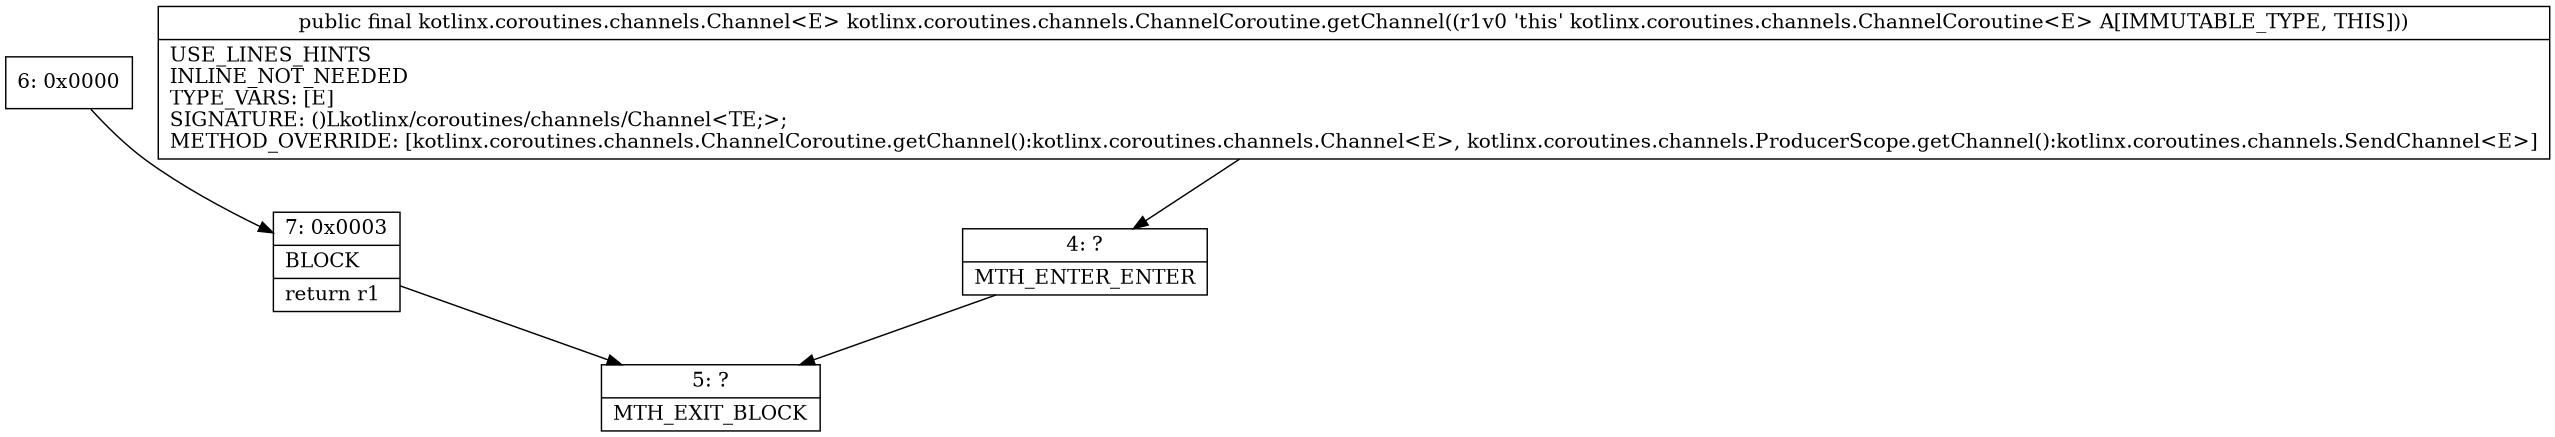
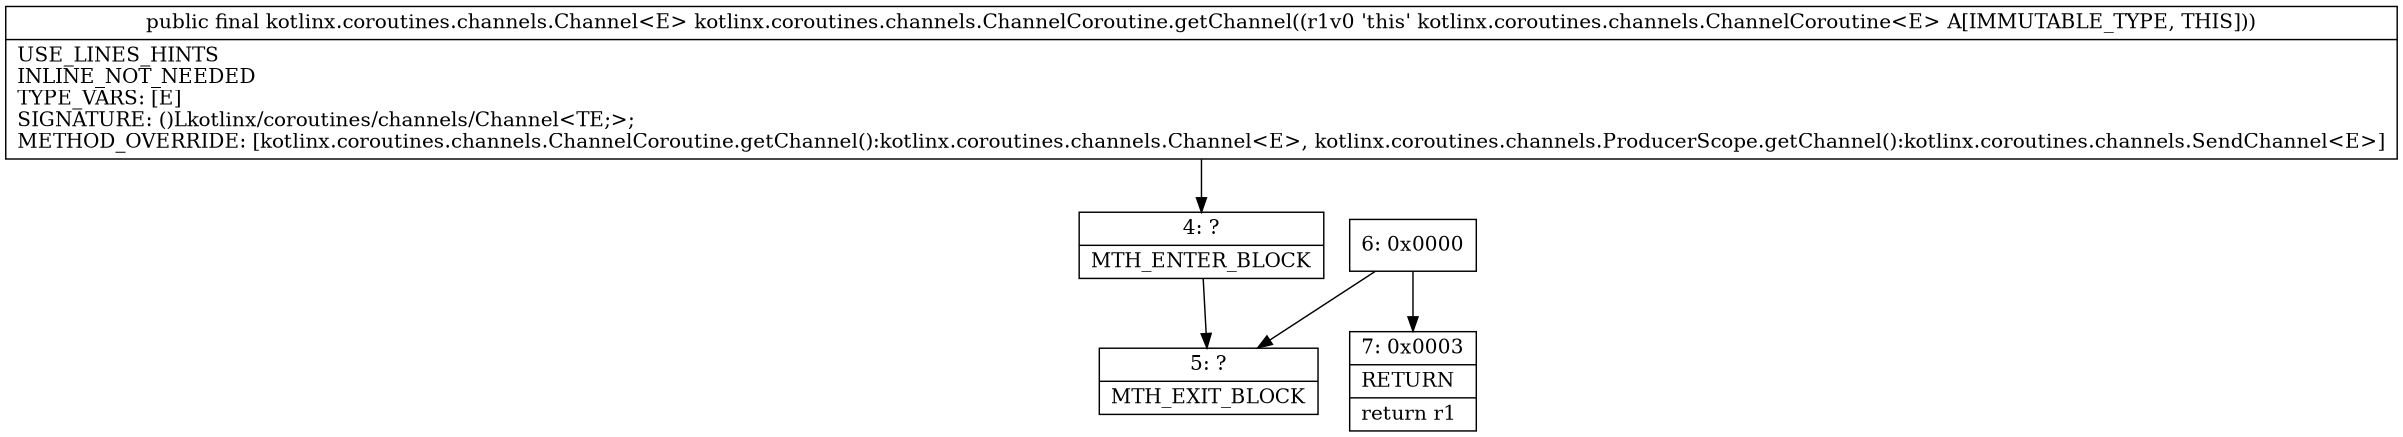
node "7: 0x0003": text "BLOCK" -> "RETURN"
node "4: ?": text "MTH_ENTER_ENTER" -> "MTH_ENTER_BLOCK"
edge "7: 0x0003" -> "5: ?": now "6: 0x0000" -> "5: ?"
